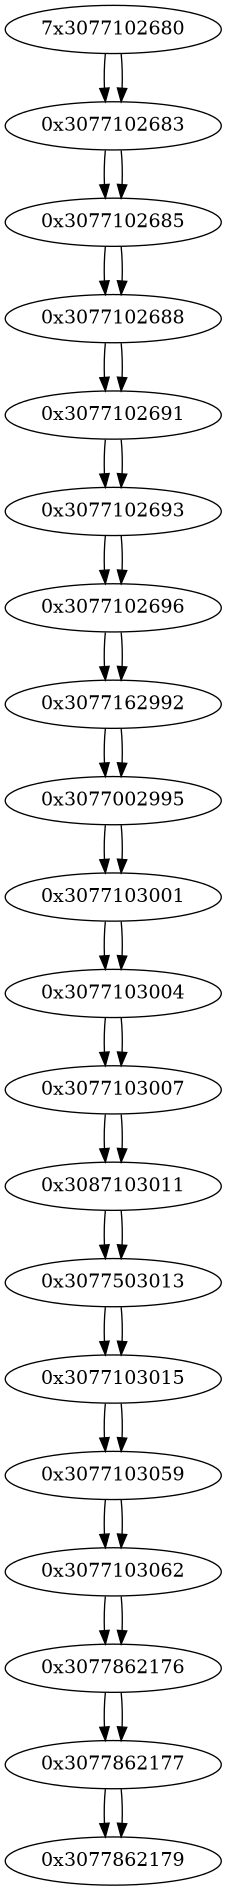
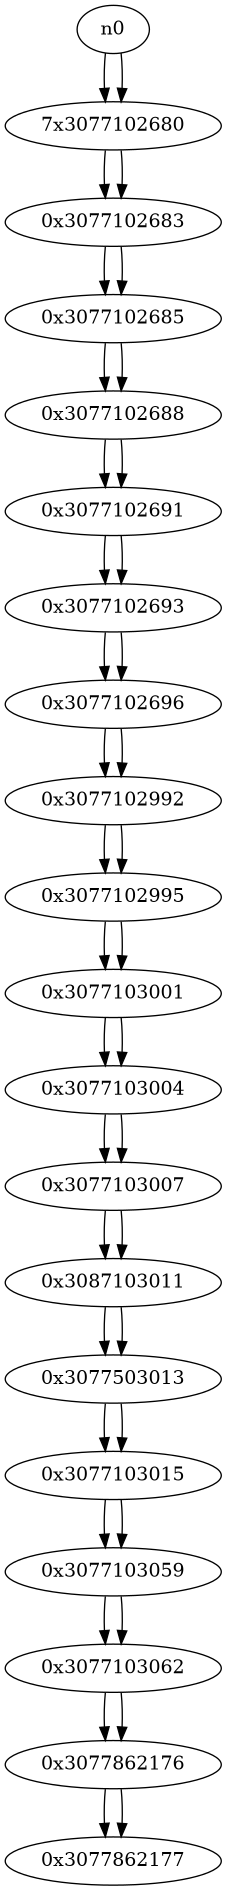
node "n0": added
node "0x3077162992": label "0x3077162992" -> "0x3077102992"
node "0x3077002995": label "0x3077002995" -> "0x3077102995"
node "0x3077862179": removed
